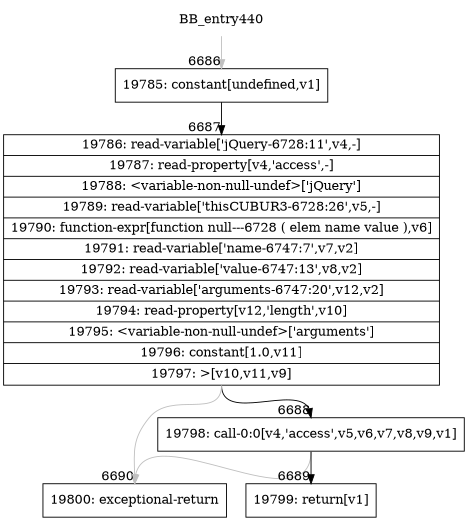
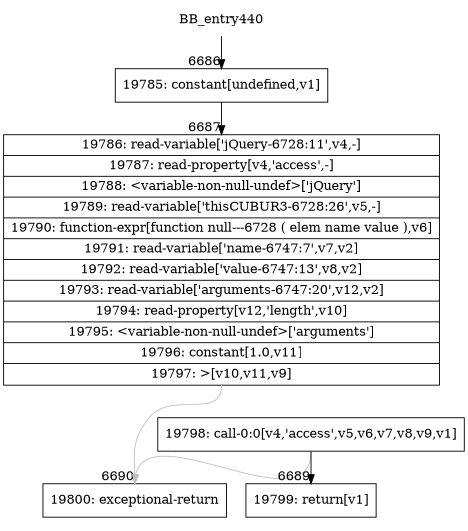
edge "BB_entry440" -> "19785: constant[undefined,v1]": color gray -> black
edge "19786: read-variable['jQuery-6728:11',v4,-]" -> "19798: call-0:0[v4,'access',v5,v6,v7,v8,v9,v1]": removed
